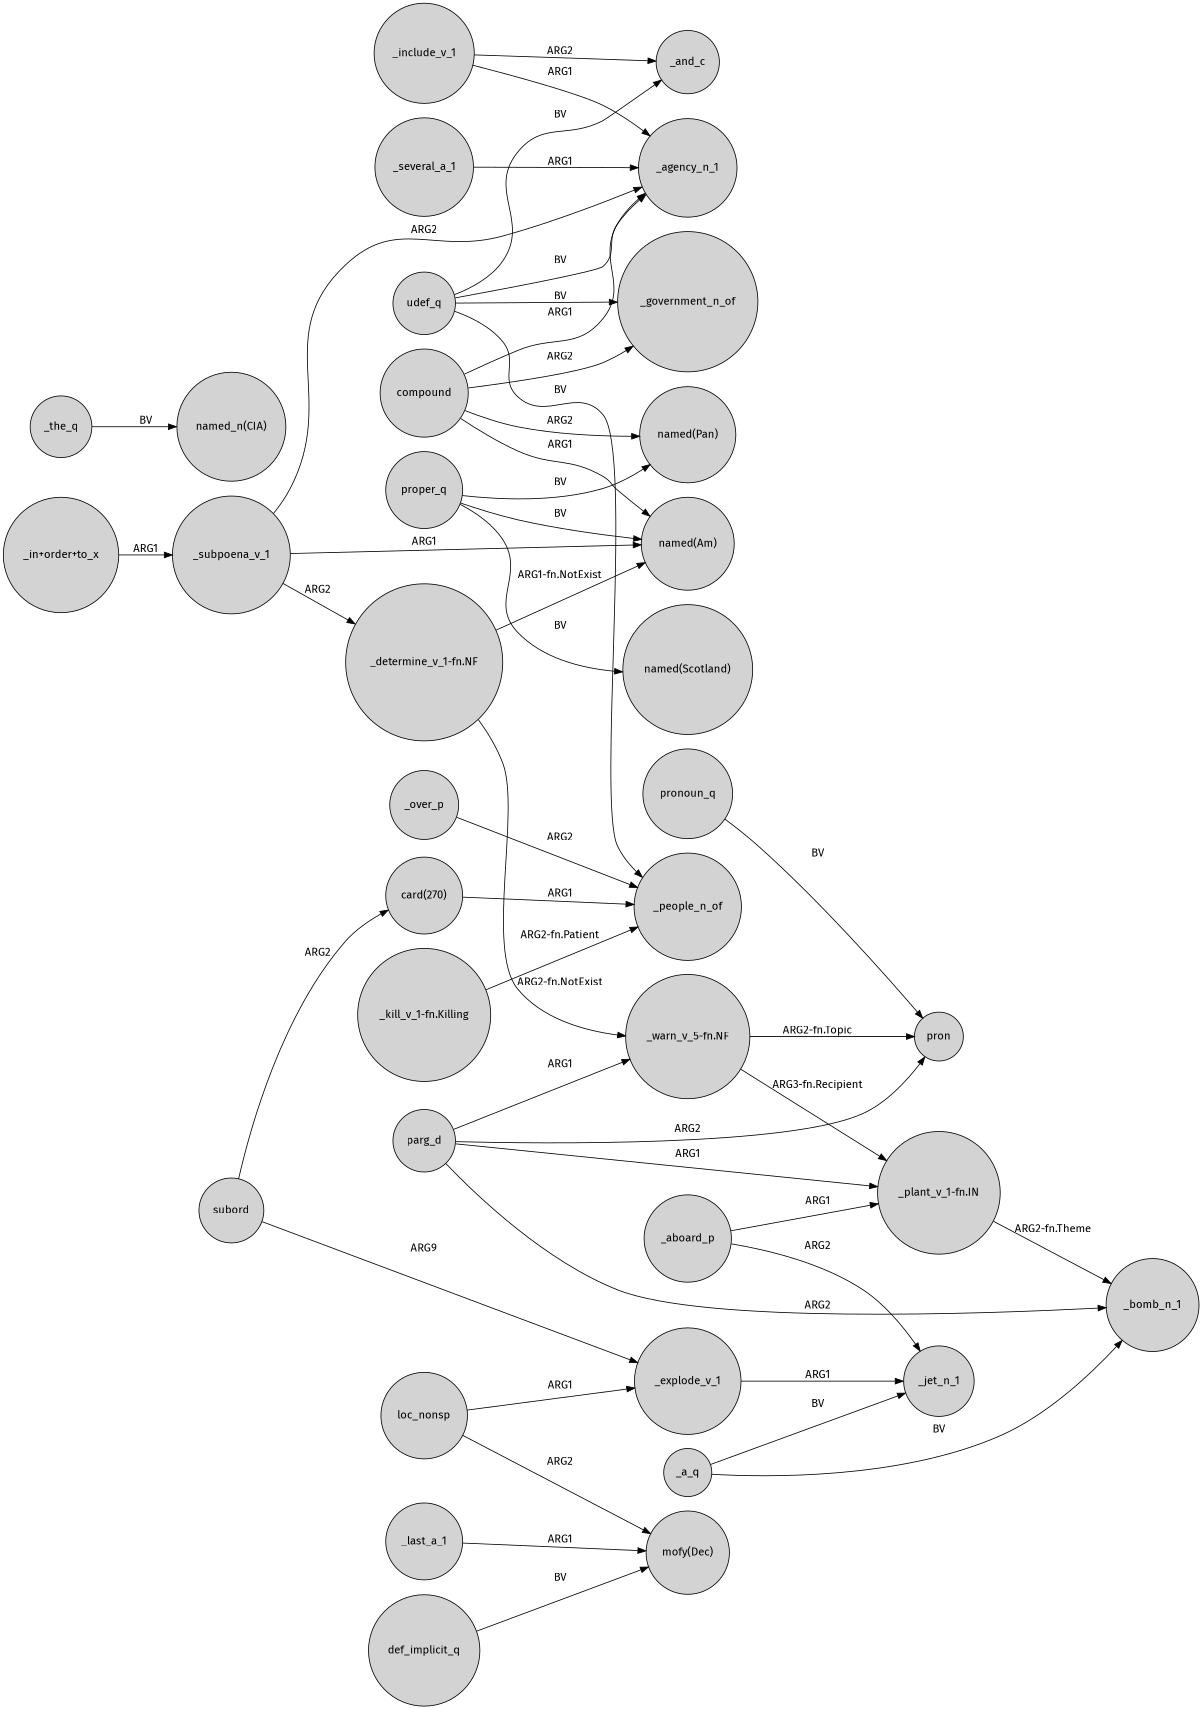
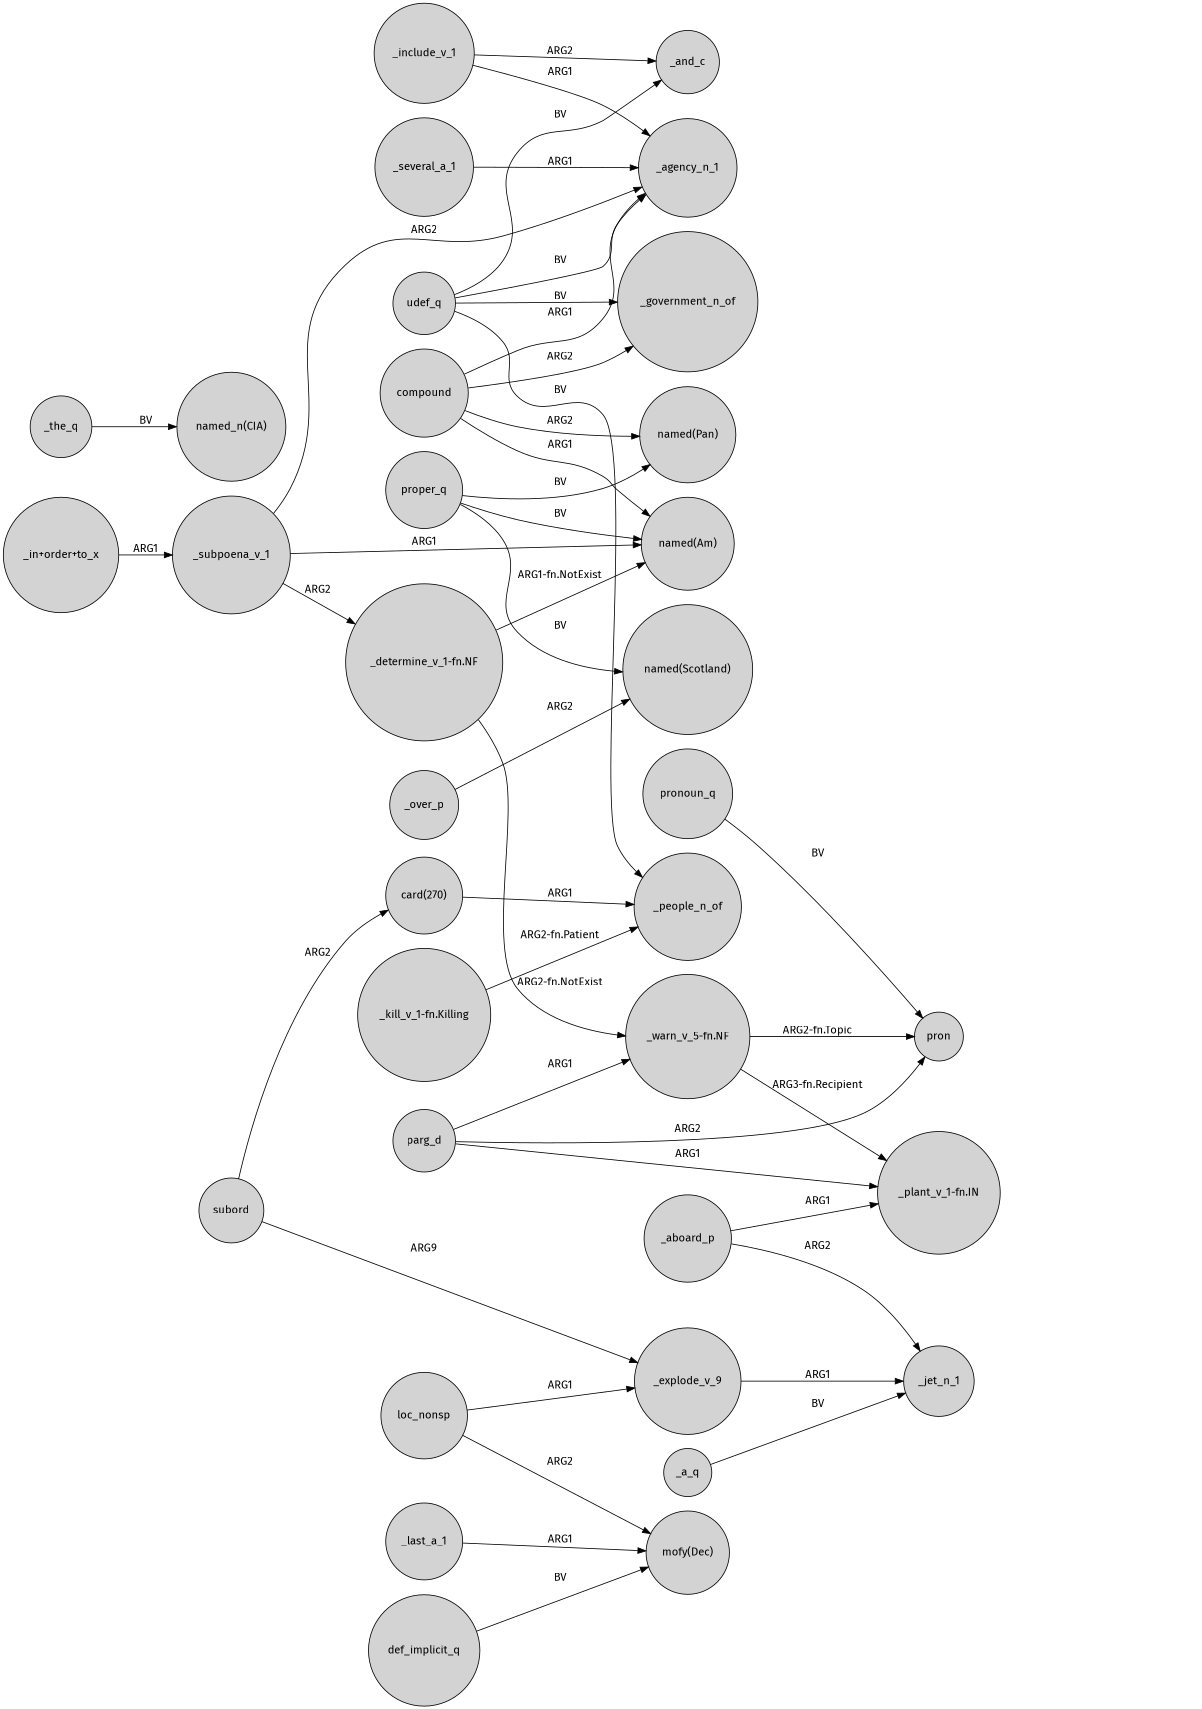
edge "_over_p" -> "_people_n_of": now "_over_p" -> "named(Scotland)"
node "_bomb_n_1": removed
node "_explode_v_1": label "_explode_v_1" -> "_explode_v_9"
